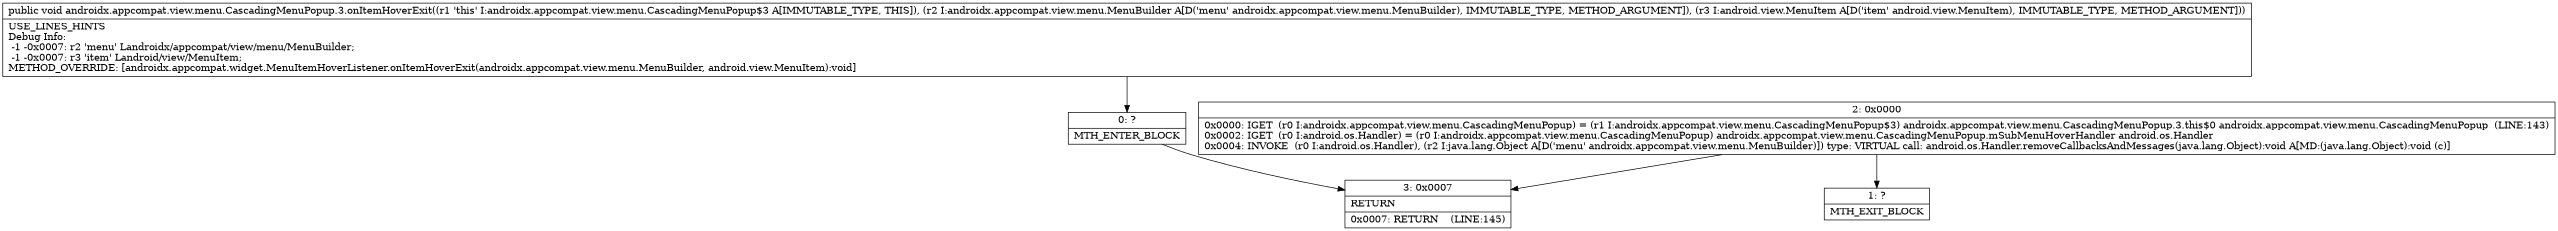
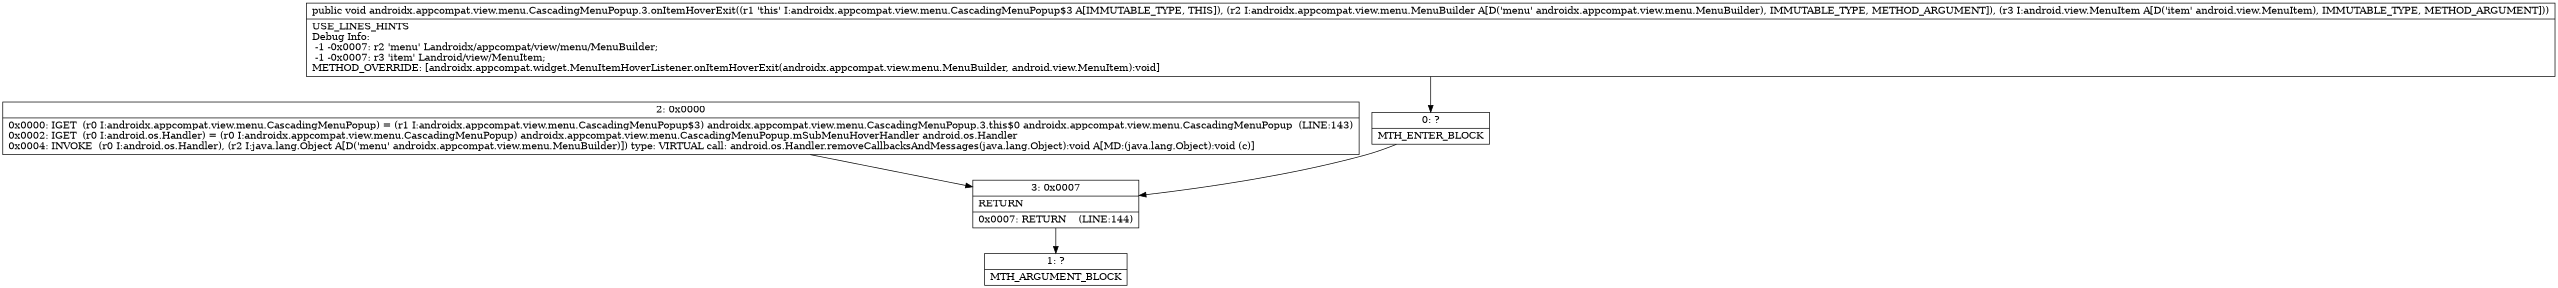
edge "2: 0x0000" -> "1: ?": now "3: 0x0007" -> "1: ?"
node "1: ?": text "MTH_EXIT_BLOCK" -> "MTH_ARGUMENT_BLOCK"
node "3: 0x0007": text "0x0007: RETURN    (LINE:145)" -> "0x0007: RETURN    (LINE:144)"
